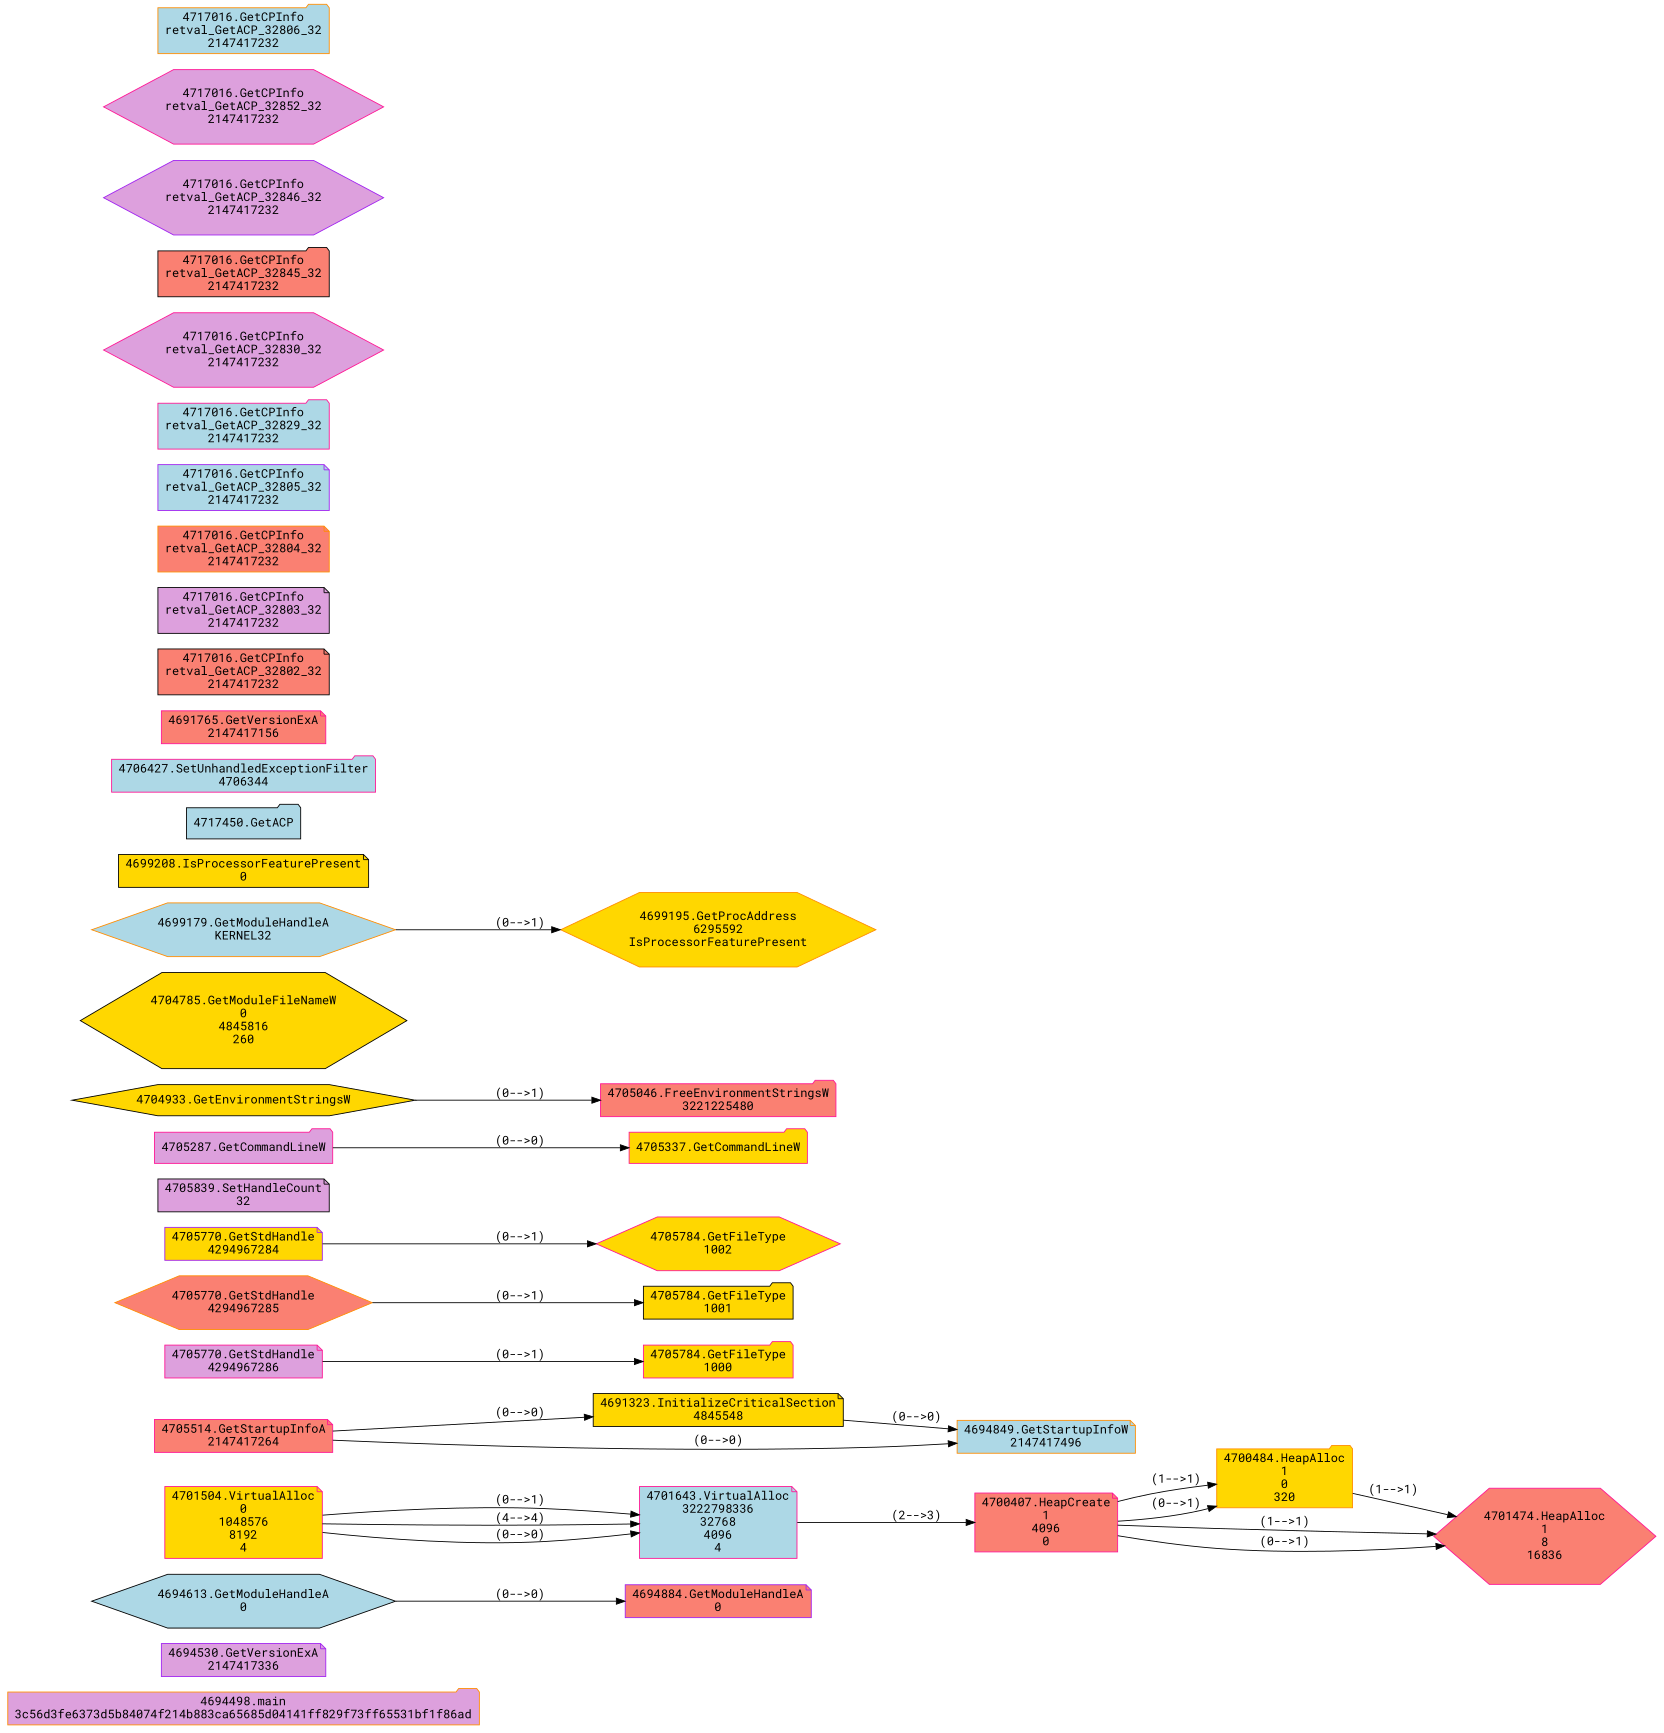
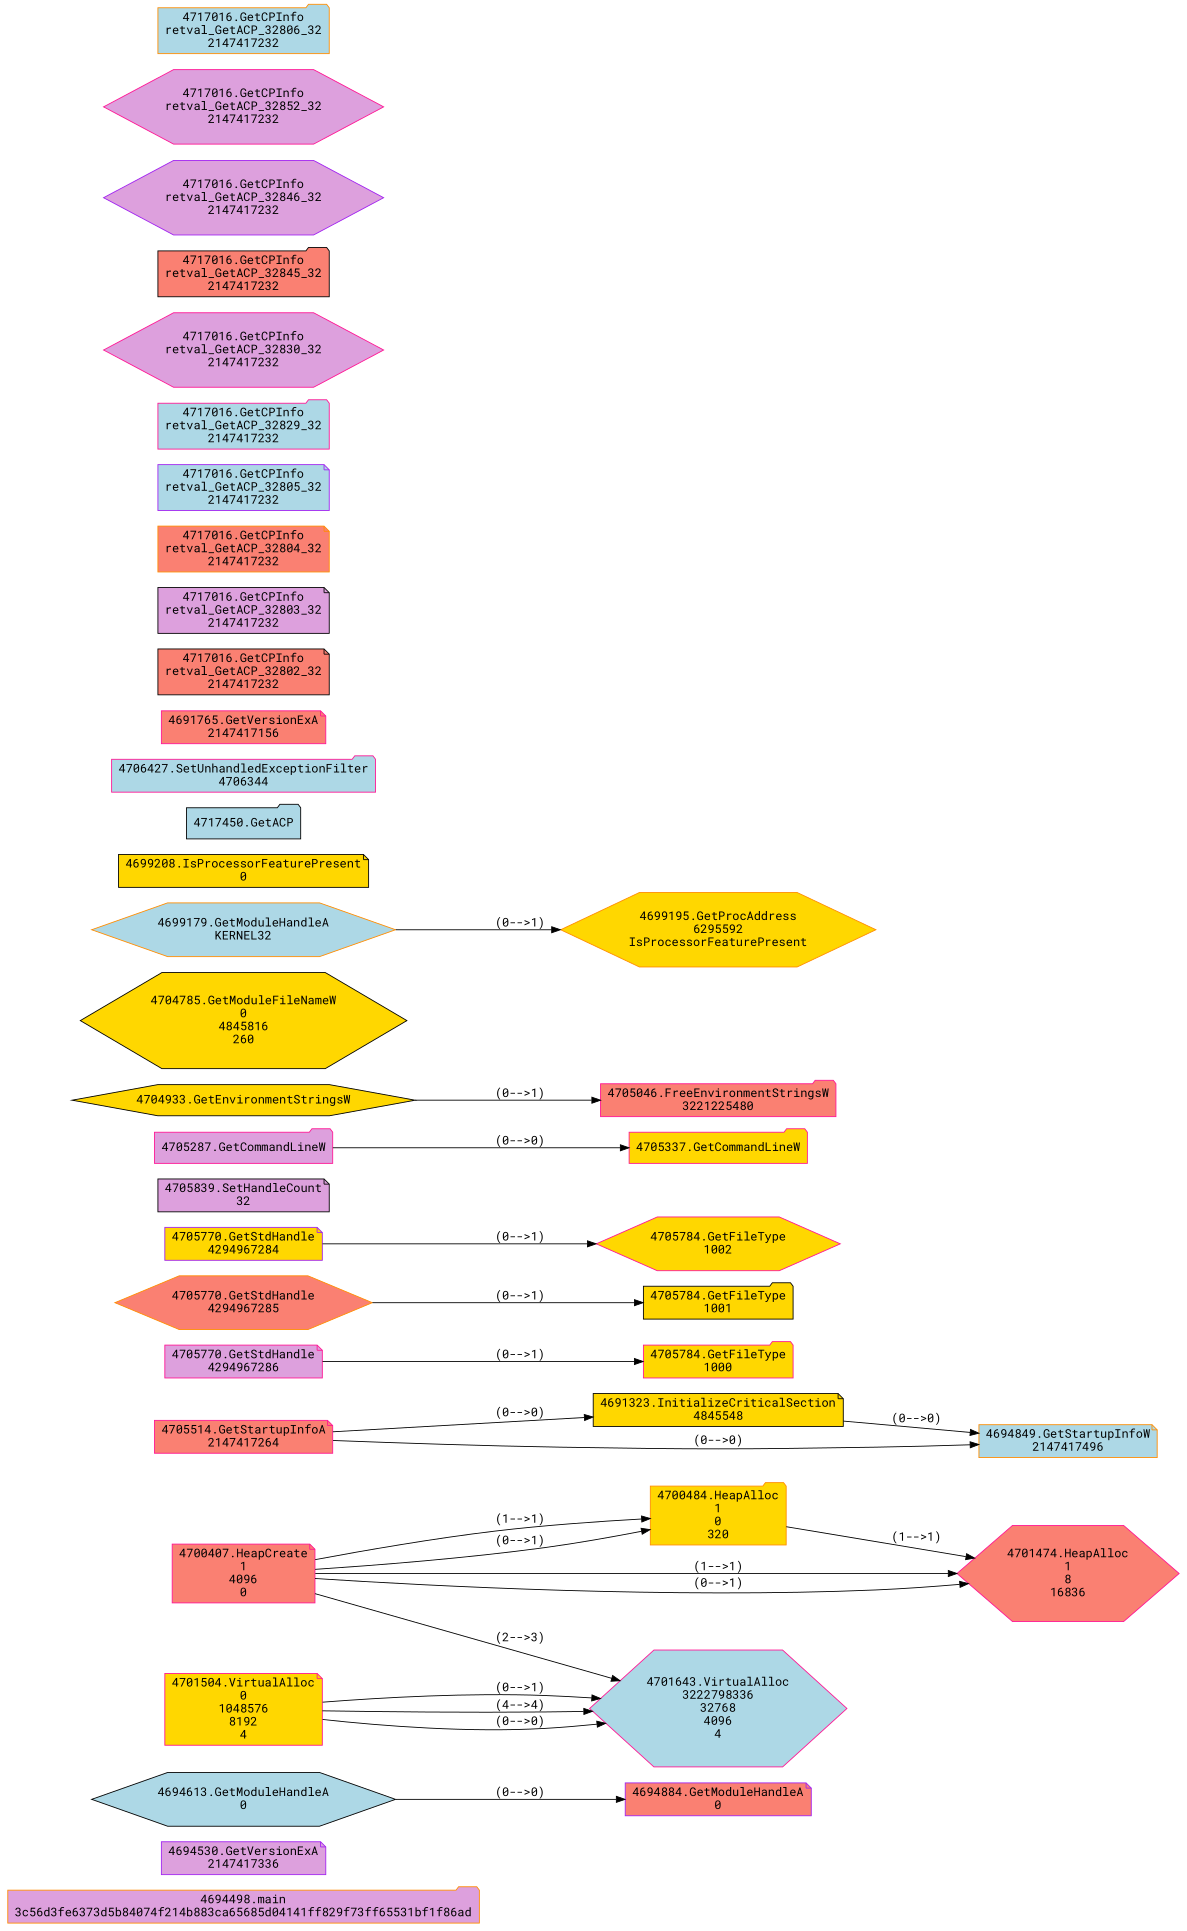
node "4701643.VirtualAlloc 3222798336 32768 4096 4": shape note -> hexagon
edge "4701643.VirtualAlloc 3222798336 32768 4096 4" -> "4700407.HeapCreate 1 4096 0": reversed
